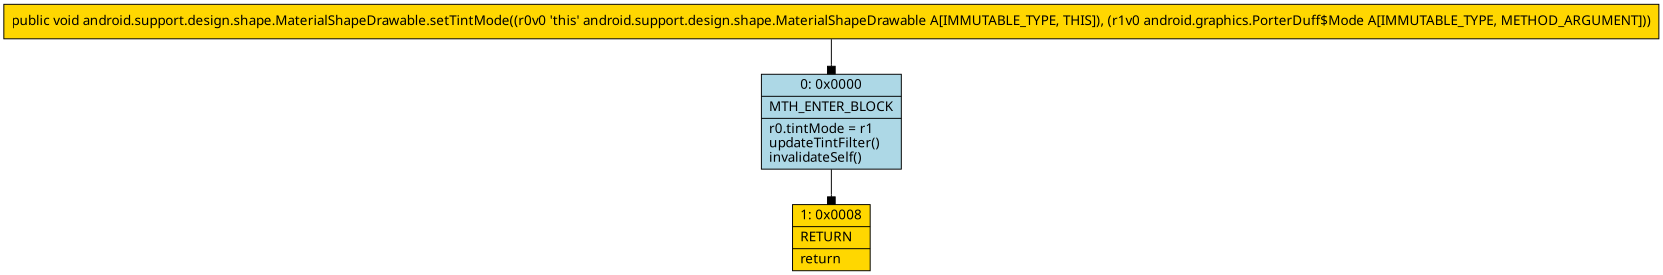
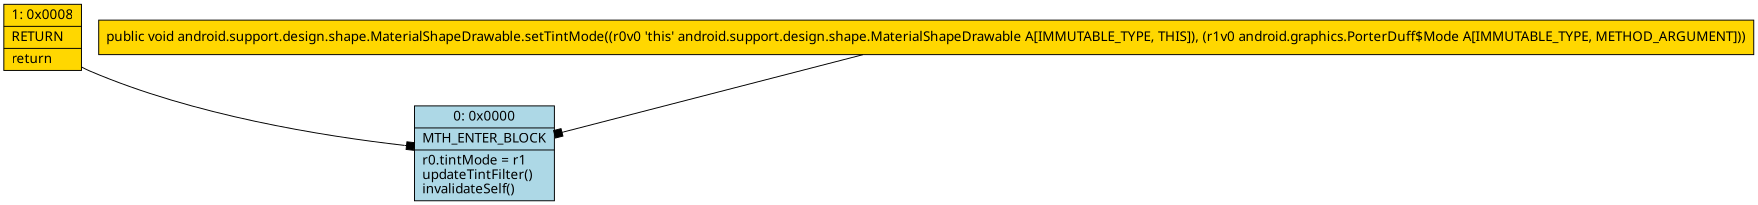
edge "0: 0x0000" -> "1: 0x0008": reversed
